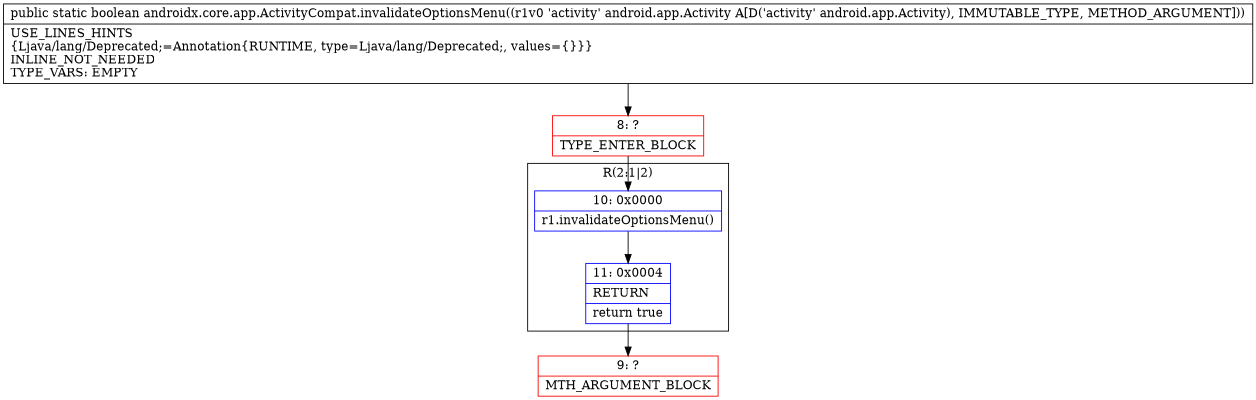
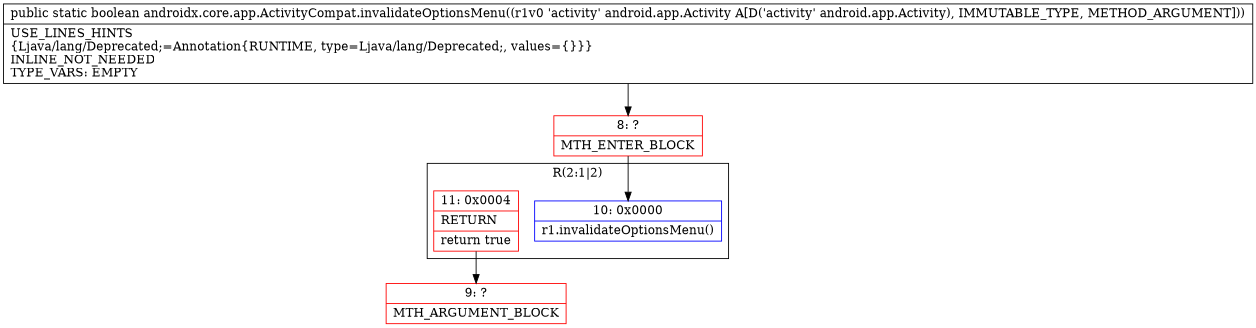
node "8: ?": text "TYPE_ENTER_BLOCK" -> "MTH_ENTER_BLOCK"
edge "10: 0x0000" -> "11: 0x0004": removed
node "11: 0x0004": color blue -> red
